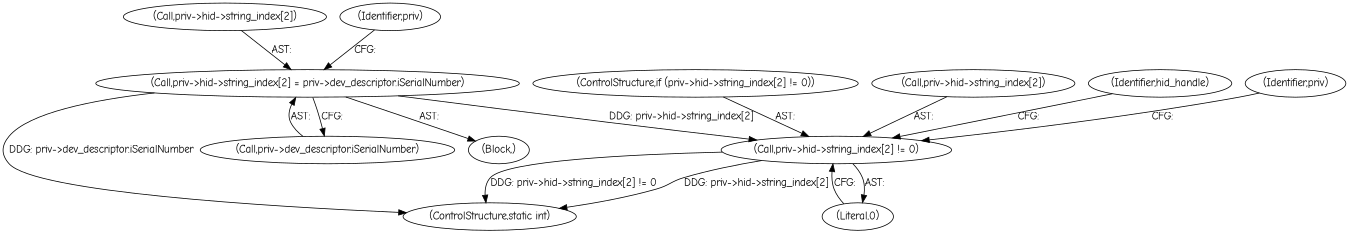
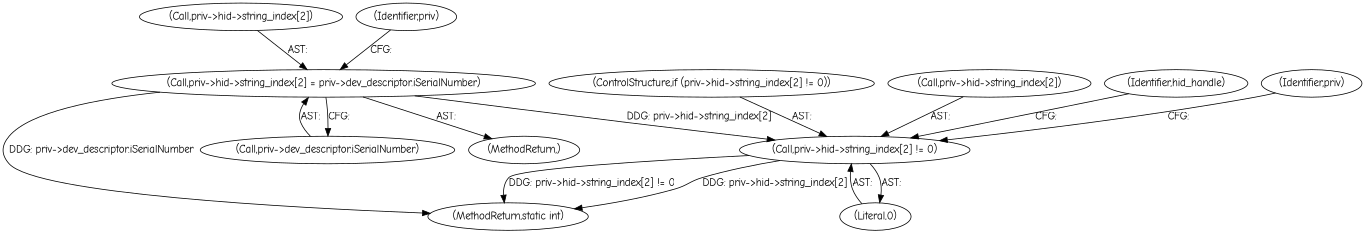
node "(Block,)": label "(Block,)" -> "(MethodReturn,)"
edge "(Literal,0)" -> "(Call,priv->hid->string_index[2] != 0)": label "CFG: " -> "AST: "
node "(ControlStructure,static int)": label "(ControlStructure,static int)" -> "(MethodReturn,static int)"
